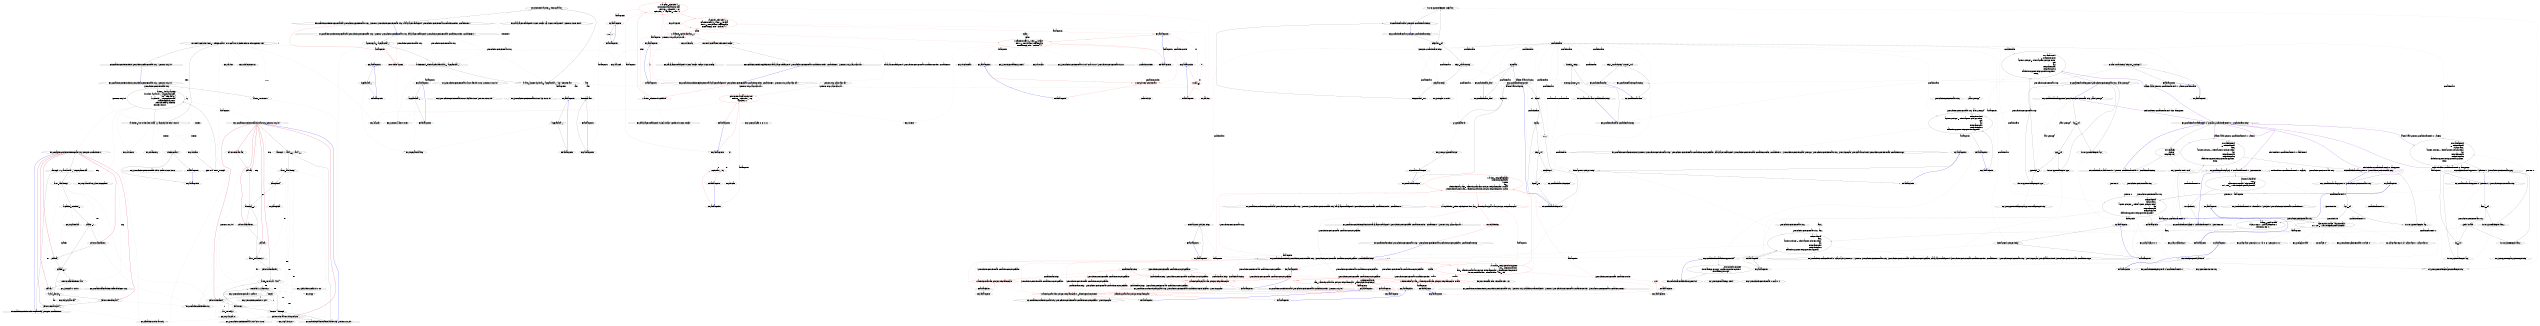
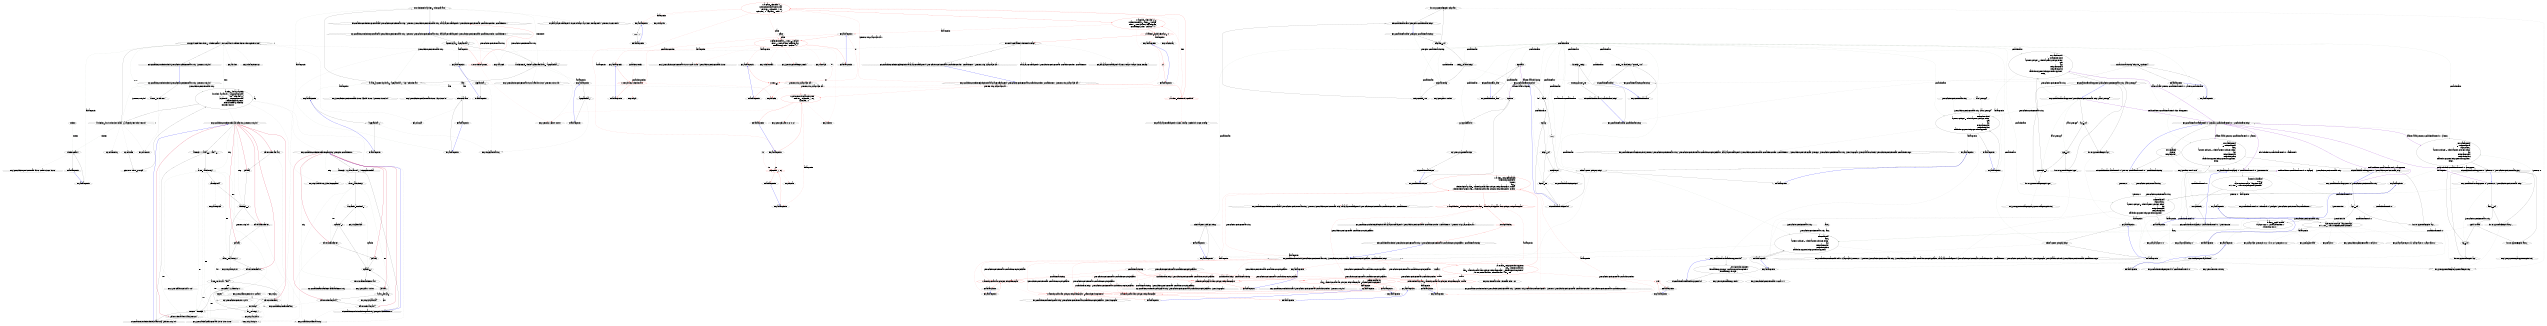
node "Contains Unk.Split": label "Contains Unk.Split" -> "Entry Unk.Split"
node "Entry string.Substring(int, int)": added
